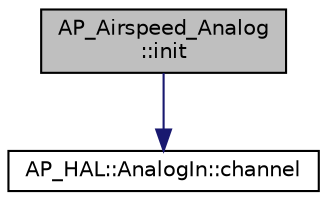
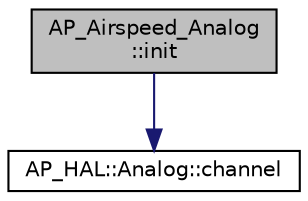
node "AP_HAL::AnalogIn::channel": label "AP_HAL::AnalogIn::channel" -> "AP_HAL::Analog::channel"
